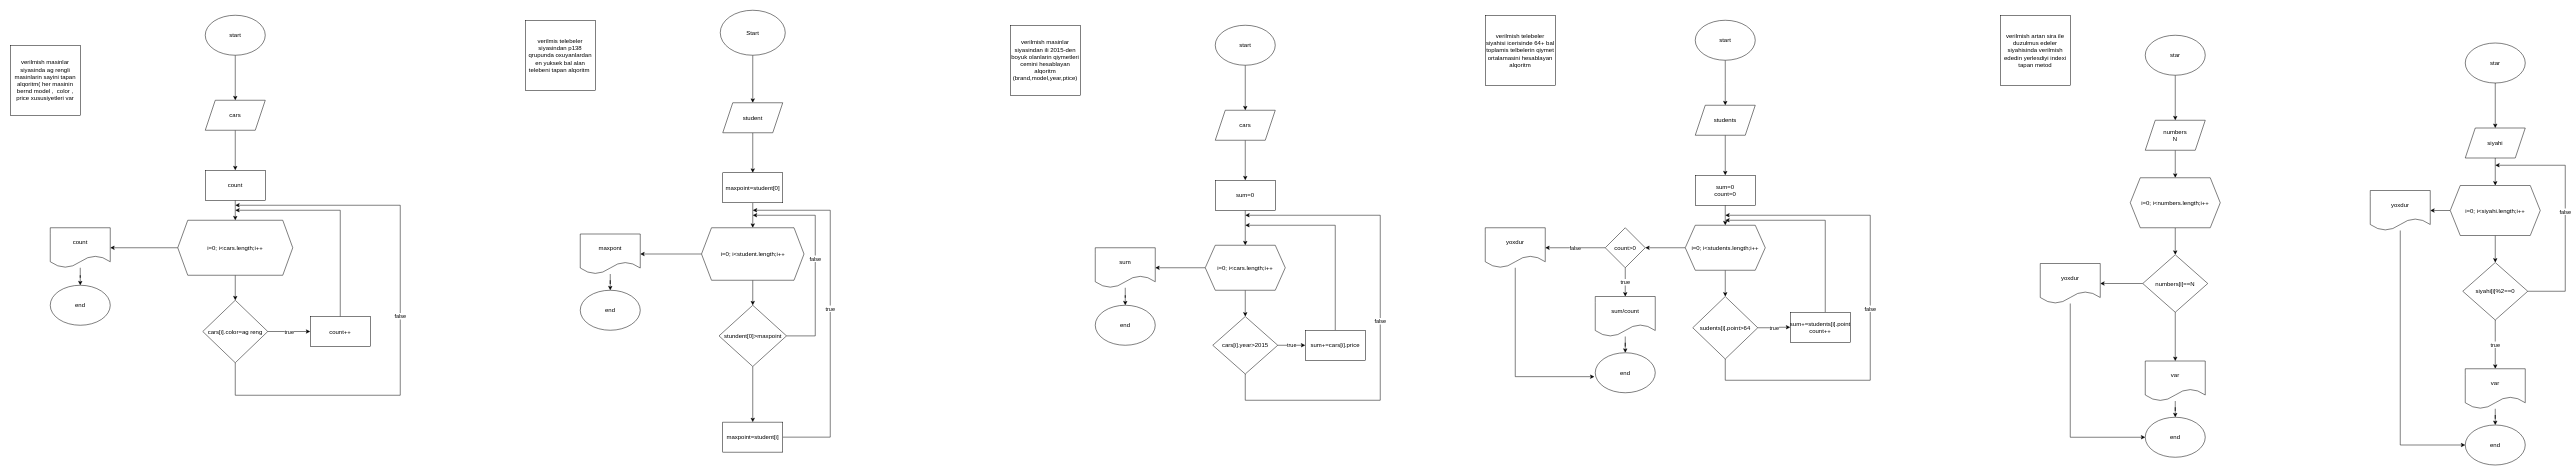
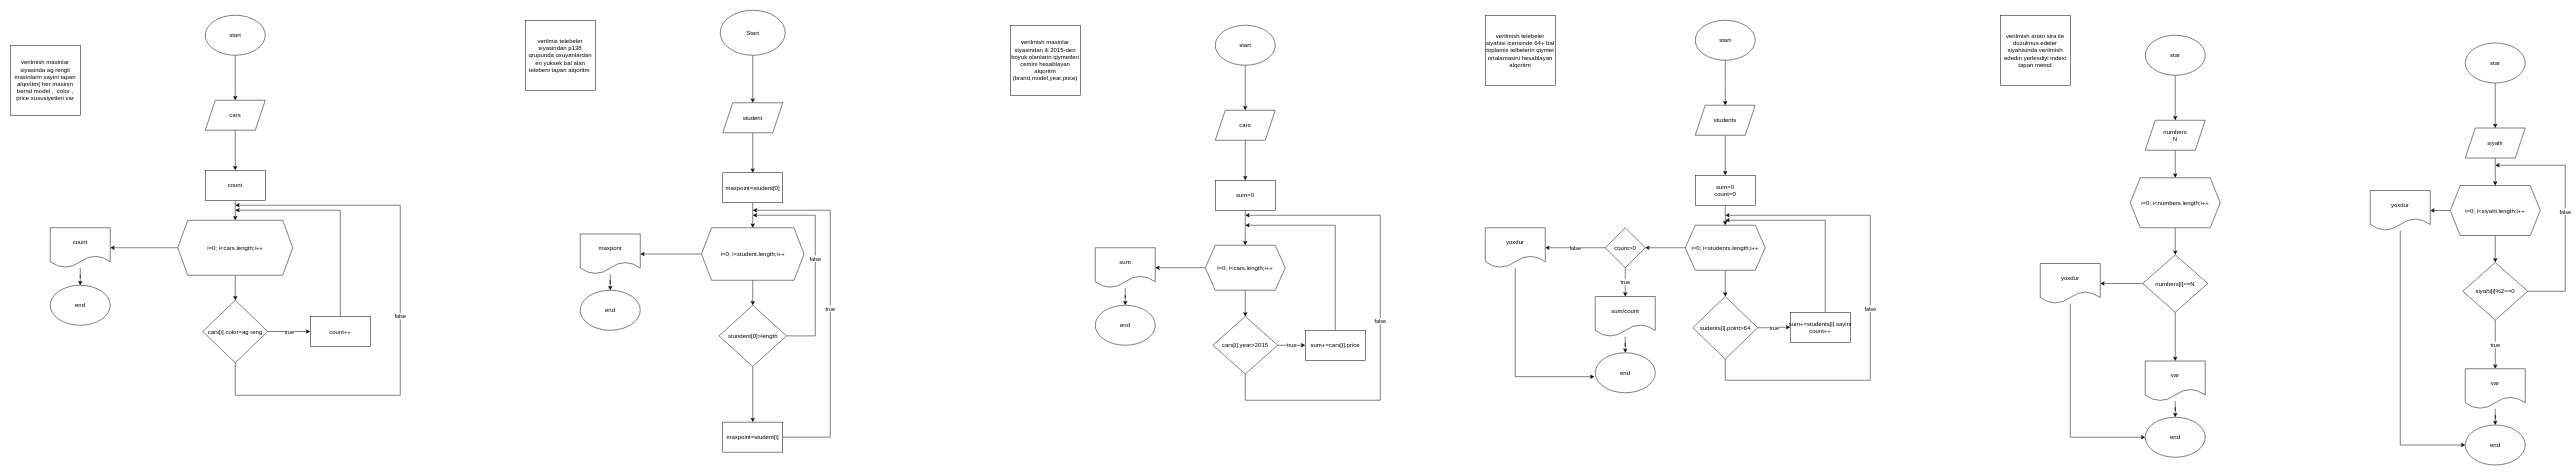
node "sum+=students[i].point count++": label "sum+=students[i].point count++" -> "sum+=students[i].sayini count++"
node "stundent[0]>maxpoint": label "stundent[0]>maxpoint" -> "stundent[0]>length"
